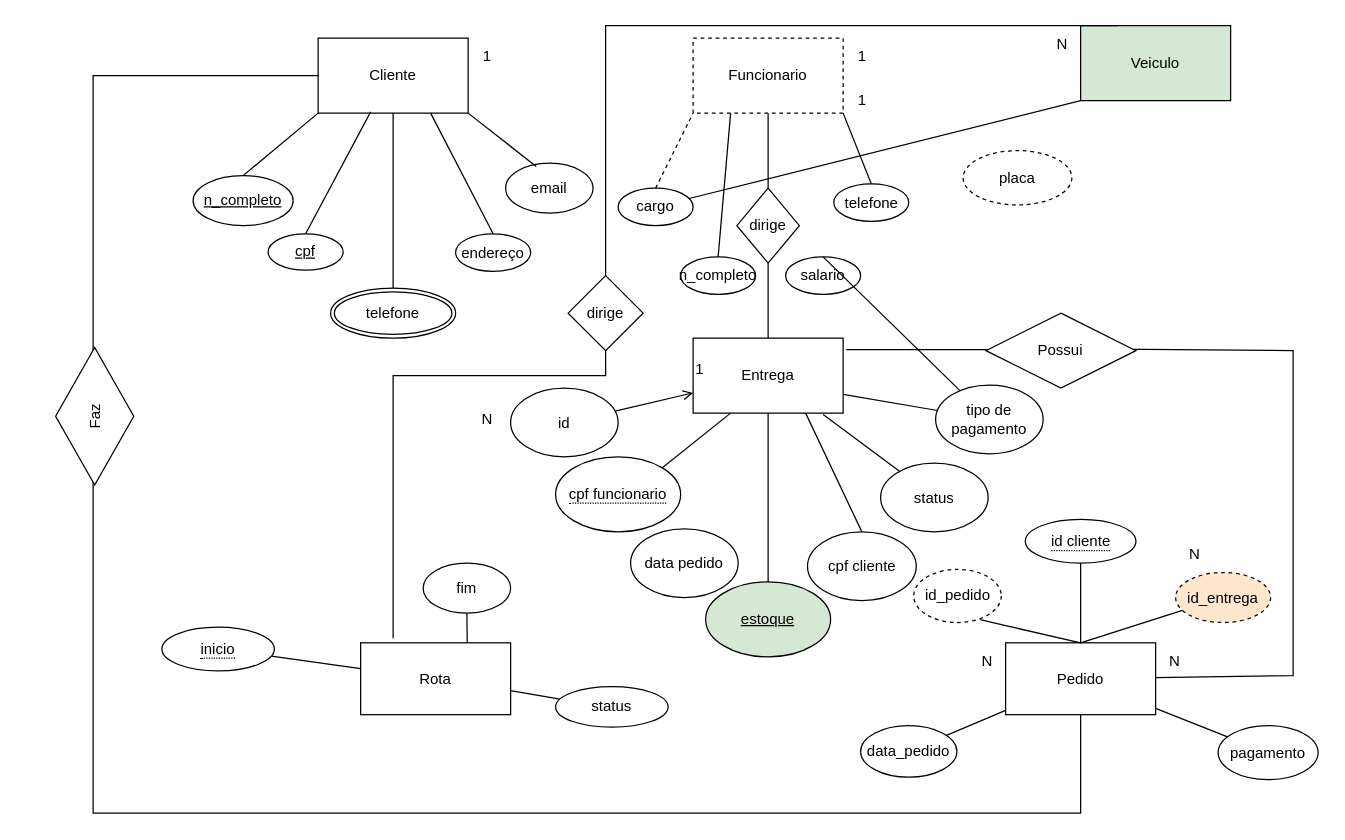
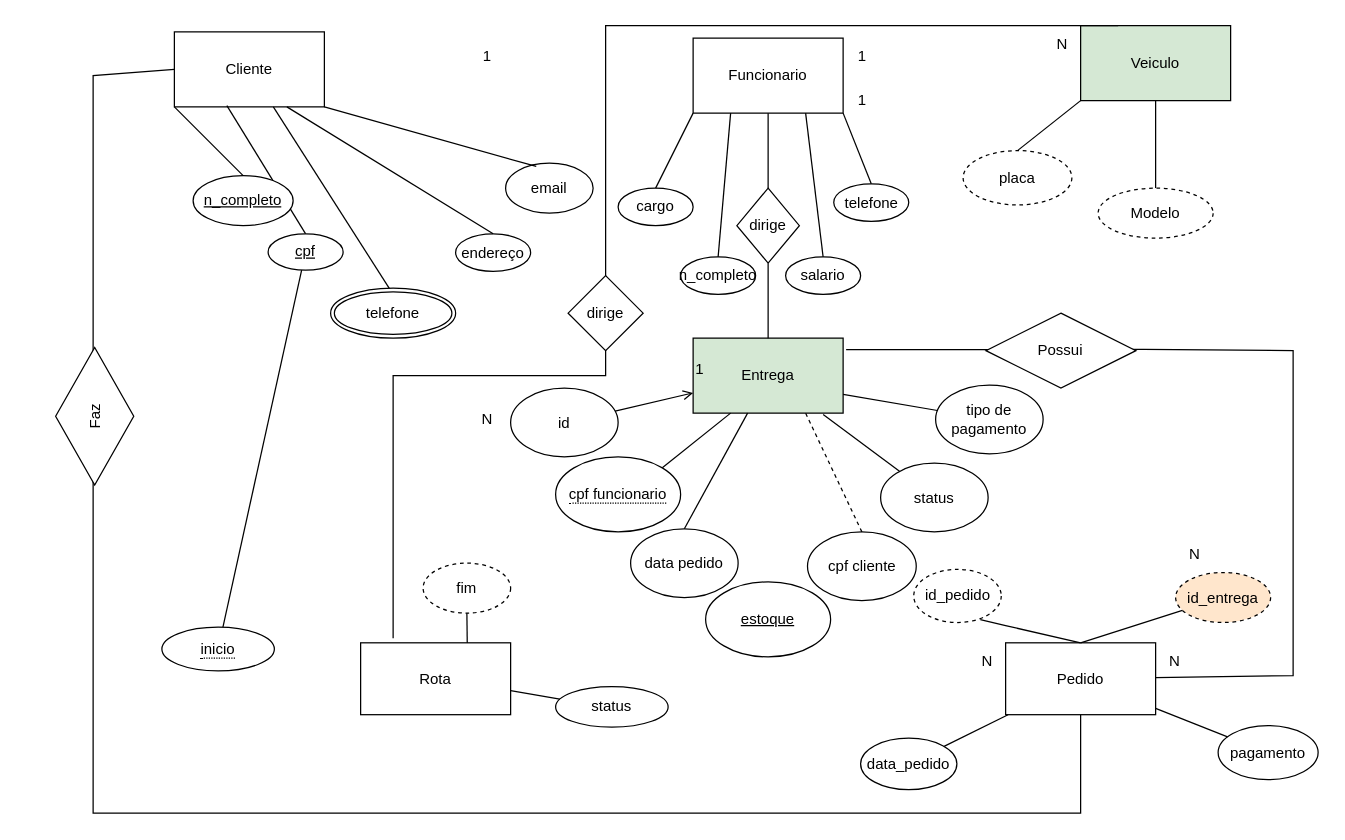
node "Cliente": moved (393, 76) -> (249, 69)
node "Funcionario": style dashed -> solid
edge "Veiculo" -- "Modelo": added
edge "Veiculo" -- "cargo": now "Veiculo" -- "placa"
edge "Funcionario" -- "cargo": style dashed -> solid
node "Modelo": added
edge "salario" -- "tipo de pagamento": now "salario" -- "Funcionario"
node "Entrega": fillcolor #ffffff -> #d5e8d4
edge "Entrega" -- "data pedido": added
edge "Entrega" -- "cpf cliente": style solid -> dashed
edge "Entrega" -- "estoque": removed
node "id cliente": removed
node "fim": style solid -> dashed
edge "id cliente" -- "Pedido": removed
node "estoque": fillcolor #d5e8d4 -> #ffffff
edge "inicio" -- "Rota": now "inicio" -- "cpf"
node "data_pedido": moved (909, 751) -> (909, 764)
